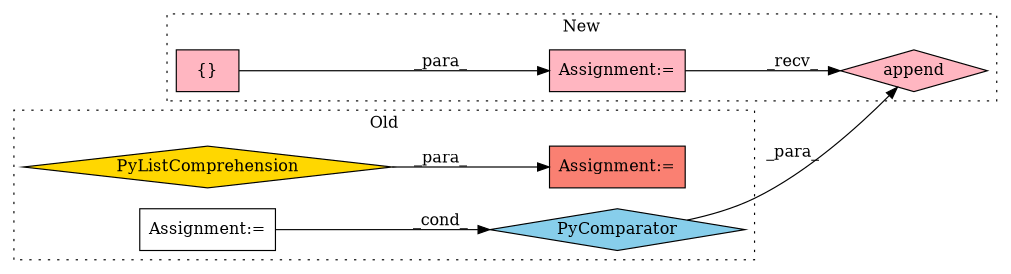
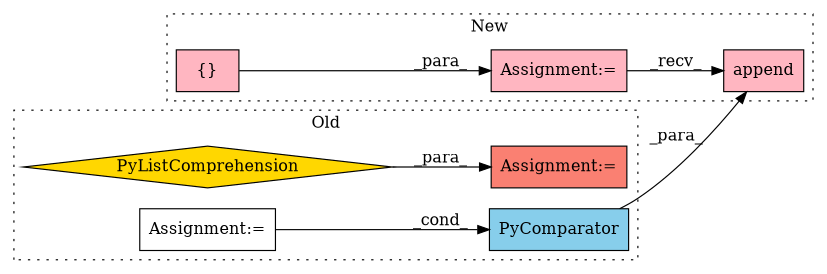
node "append": shape diamond -> box
node "PyComparator": shape diamond -> box
